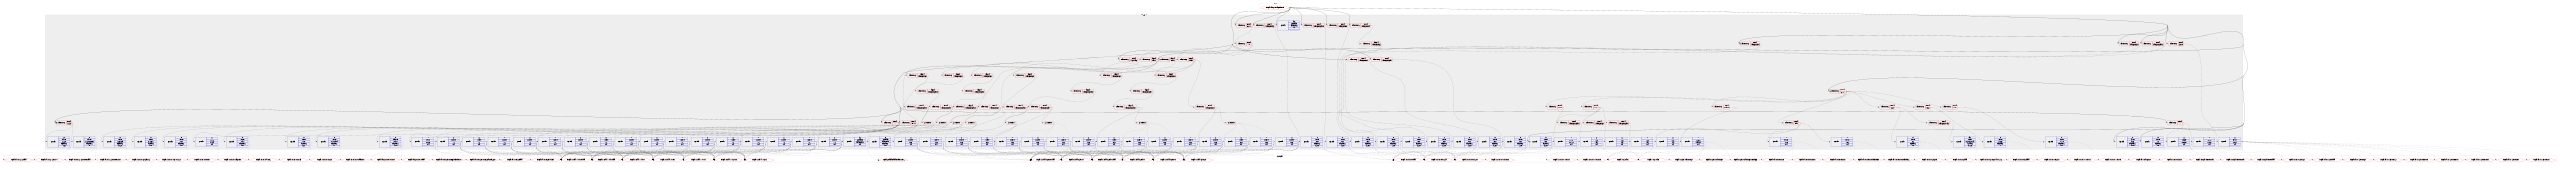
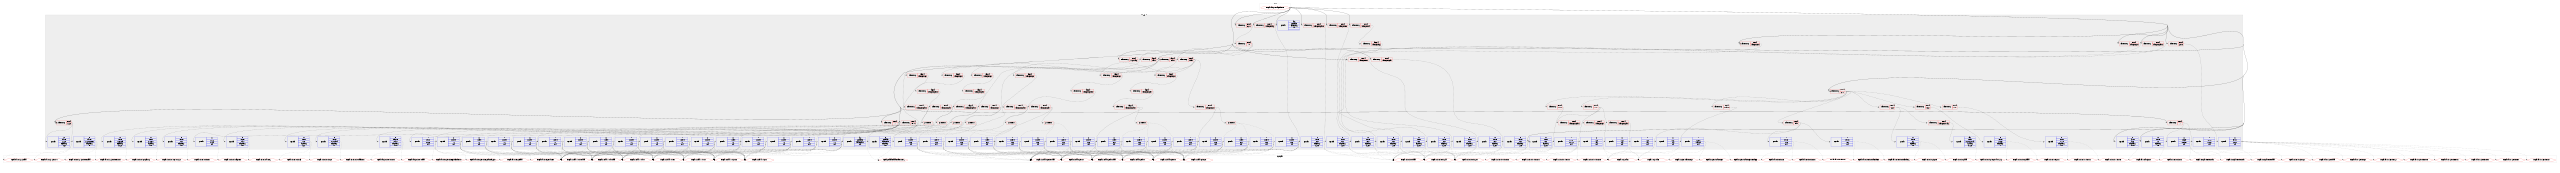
node "portage://sys-libs/libunwind-1.2.1-r1": added
node "portage://dev-libs/ocl-icd-2.2.12": label "portage://dev-libs/ocl-icd-2.2.12" -> "libXfixes://dev-libs/ocl-icd-2.2.12"
